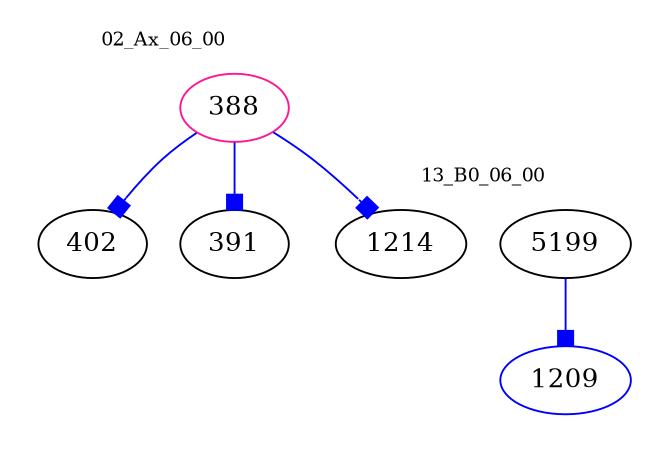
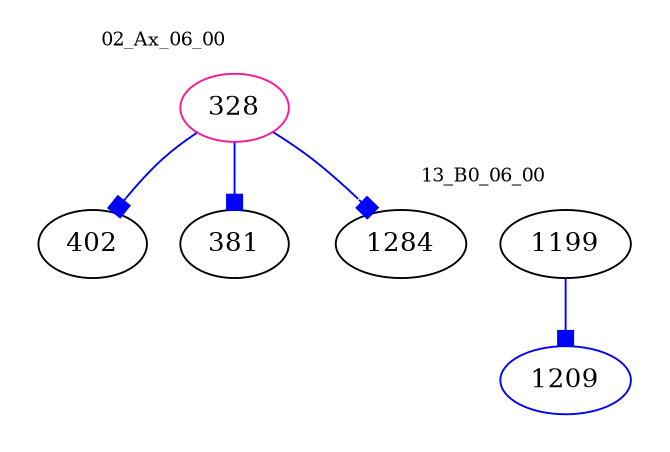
node "388": label "388" -> "328"
node "391": label "391" -> "381"
node "1214": label "1214" -> "1284"
node "5199": label "5199" -> "1199"
